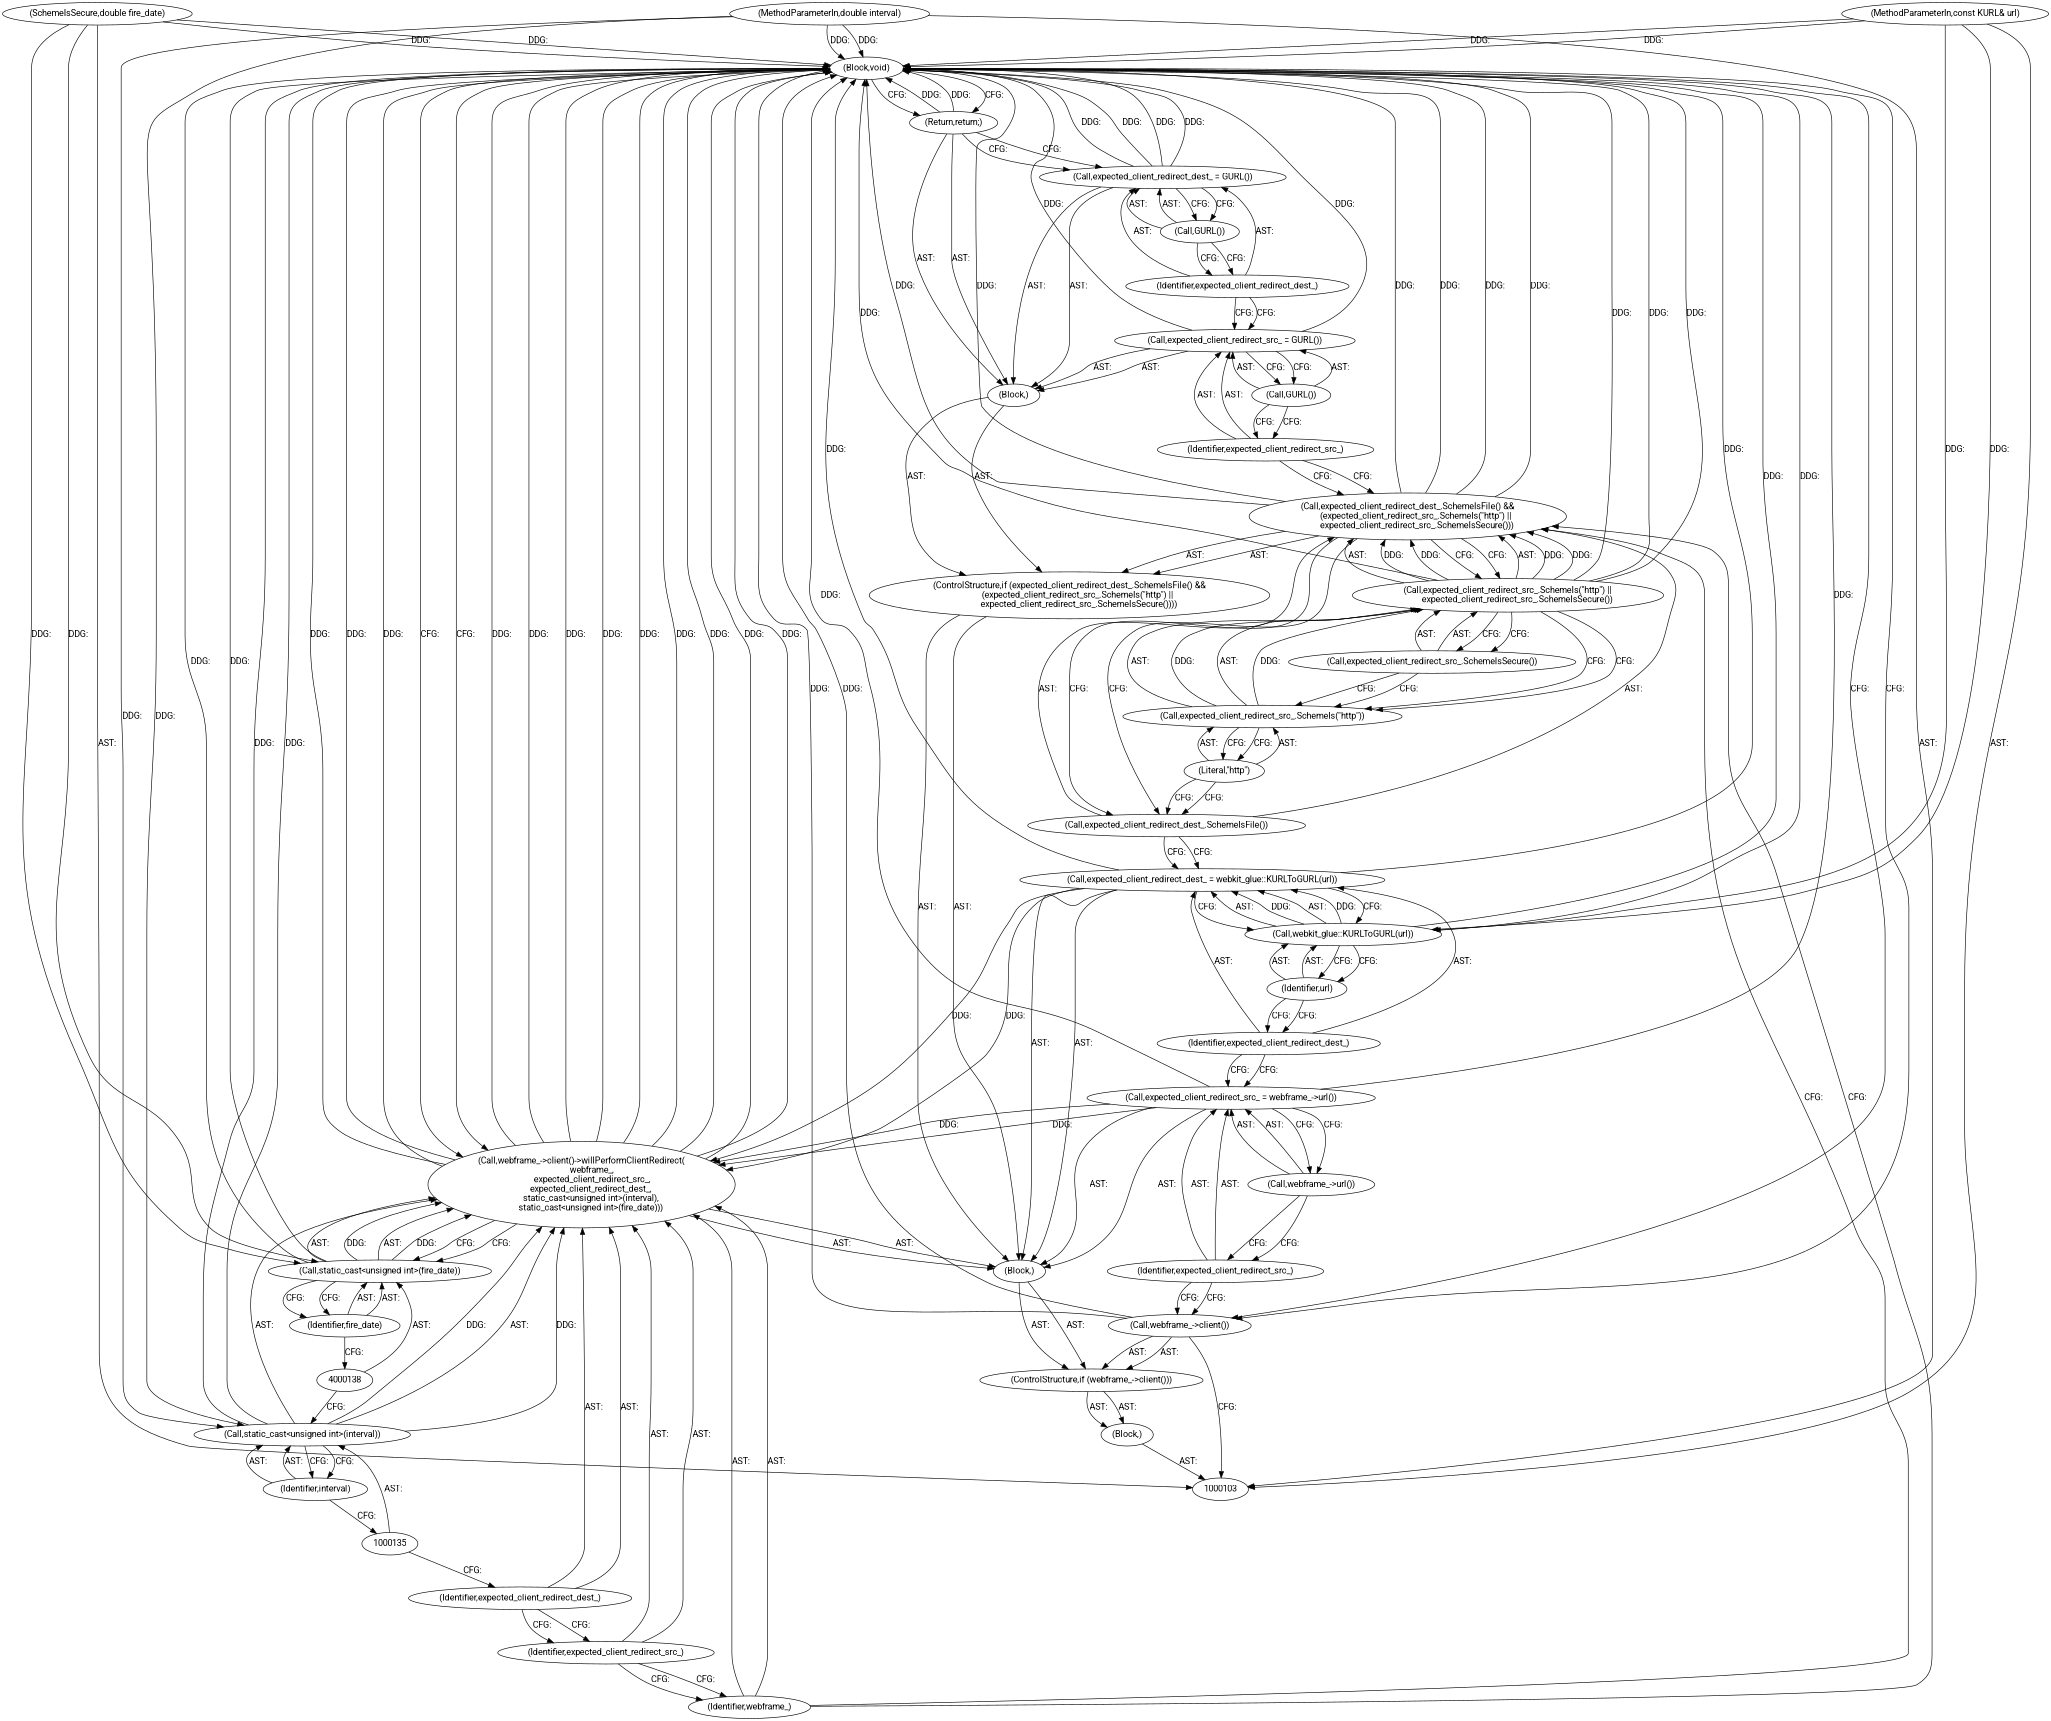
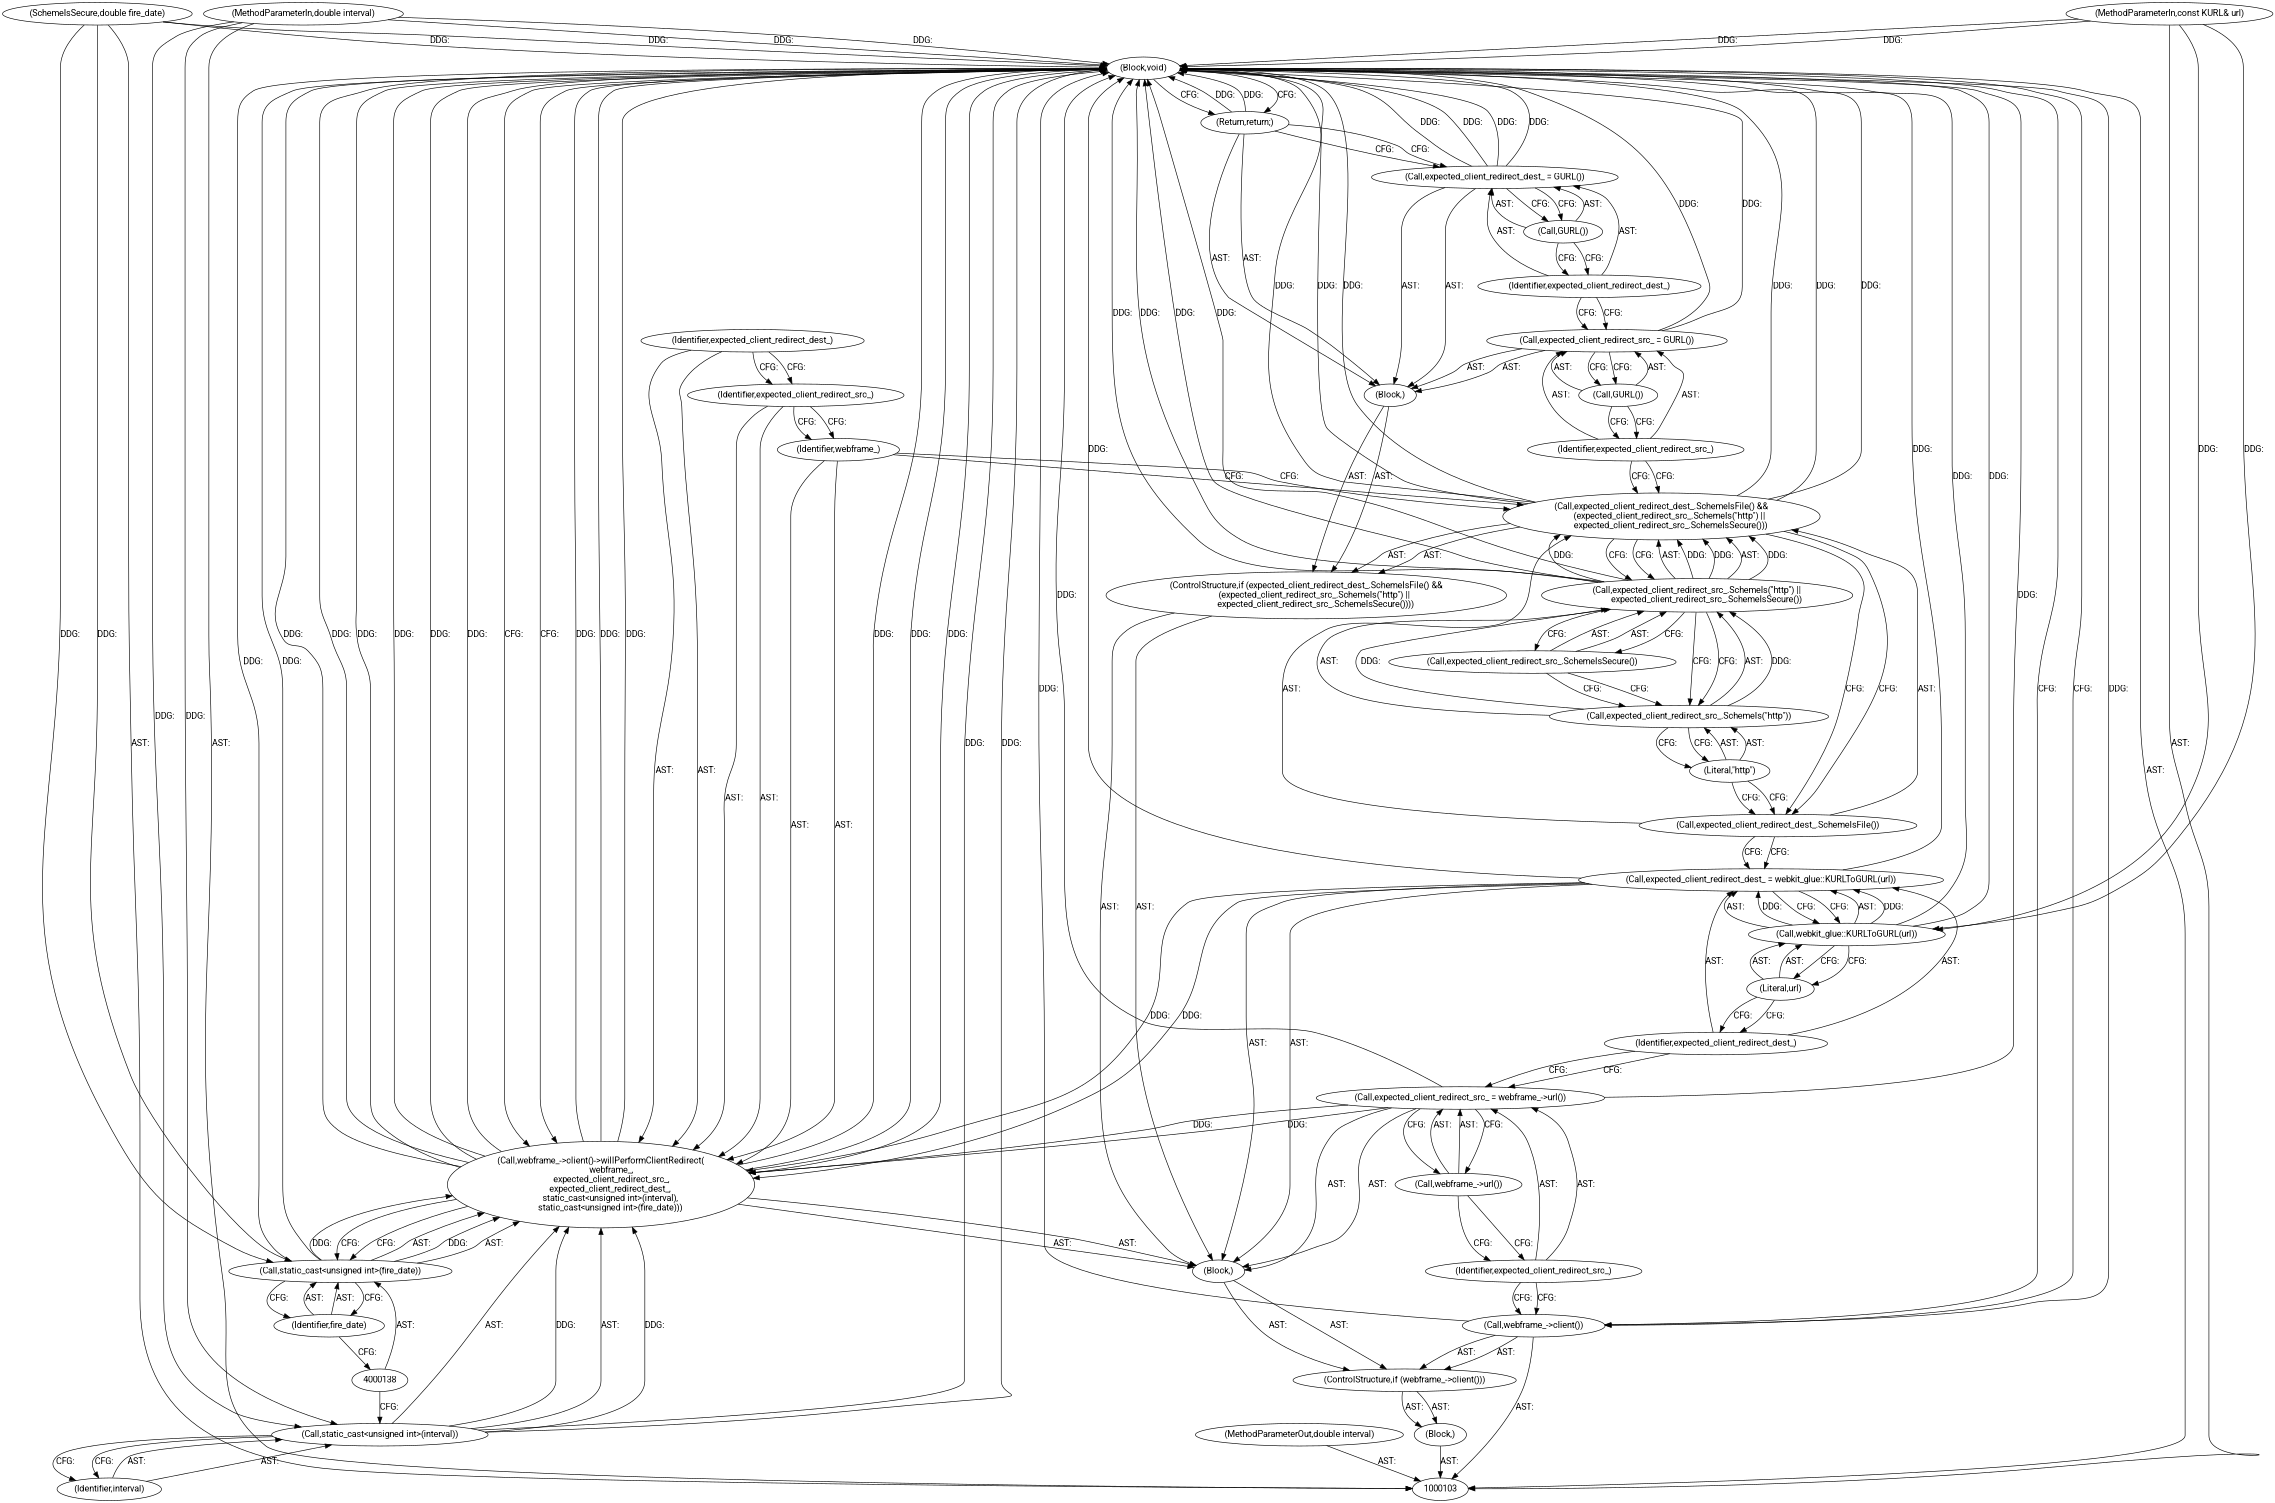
edge "(Block,void)" -> "1000103": added, label "AST:"
node "(Identifier,url)": label "(Identifier,url)" -> "(Literal,url)"
edge "(Call,webframe_->client())" -> "1000103": label "CFG: " -> "AST: "
node "(MethodParameterOut,double interval)": added
node "1000135": removed
